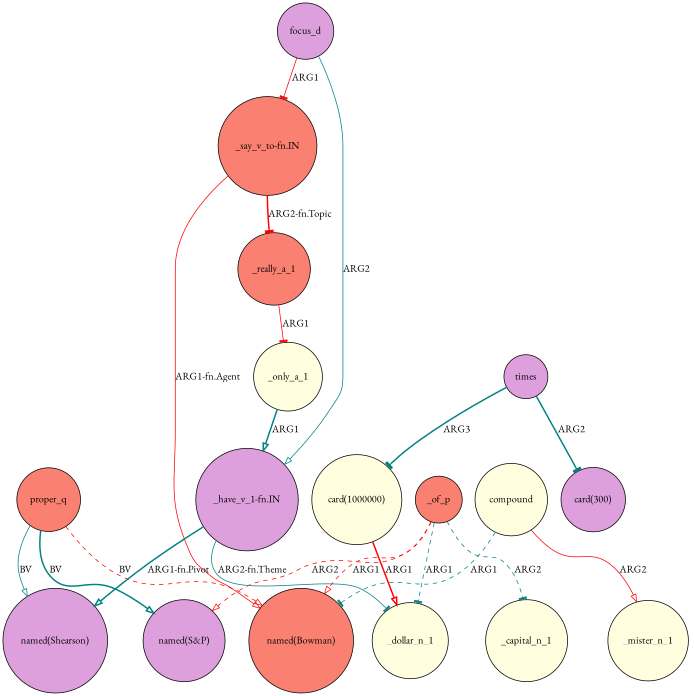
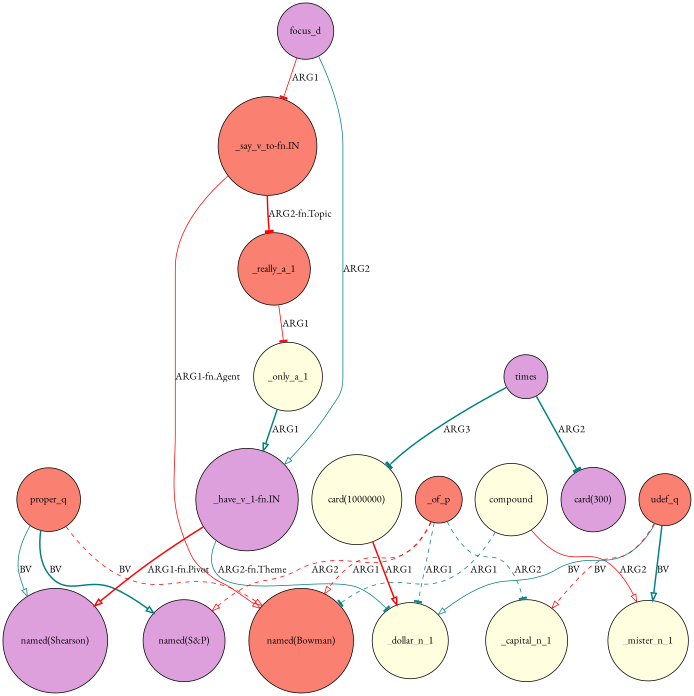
node "udef_q": added
edge "_have_v_1-fn.IN" -> "named(Shearson)": color teal -> red
